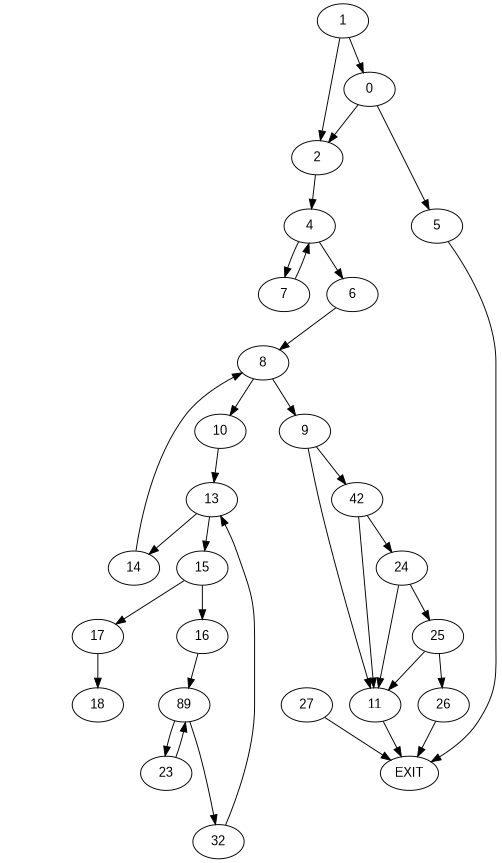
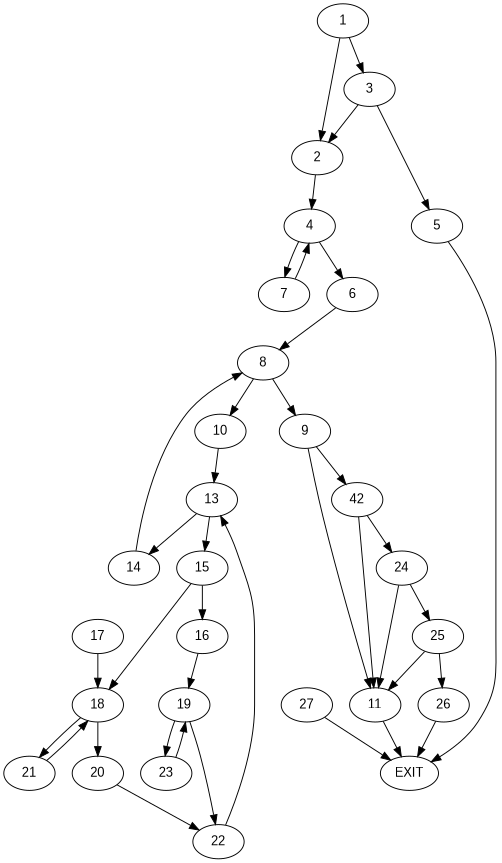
node "0": label "0" -> "3"
edge "15" -> "17": now "15" -> "18"
node "89": label "89" -> "19"
node "21": added
node "20": added
node "32": label "32" -> "22"
